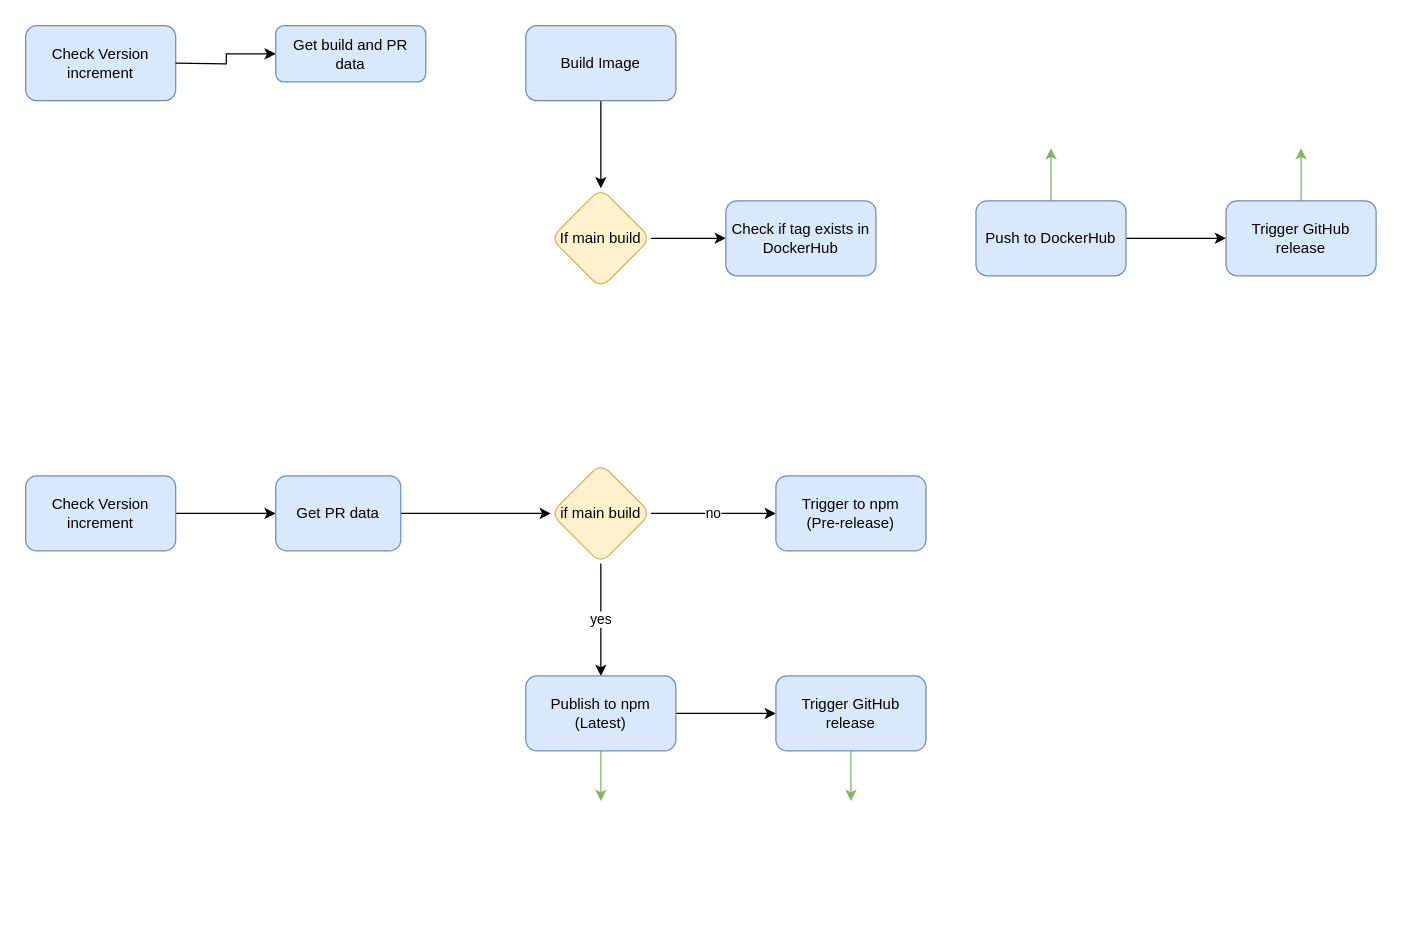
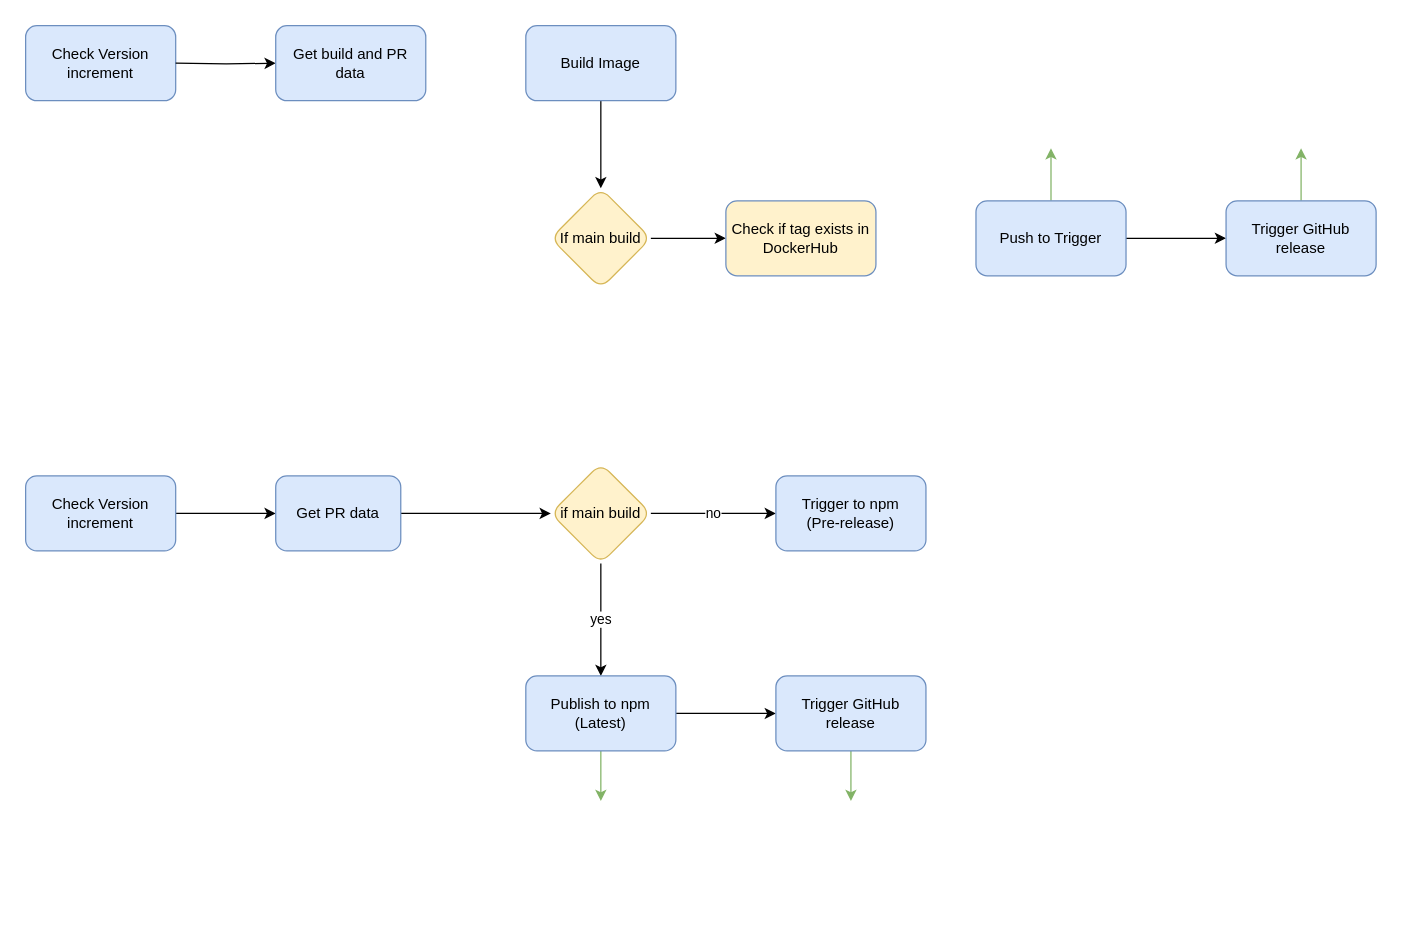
node "Get build and PR data": size 150x56 -> 150x75
node "Check if tag exists in DockerHub": fillcolor #dae8fc -> #fff2cc
node "Push to DockerHub": label "Push to DockerHub" -> "Push to Trigger"
